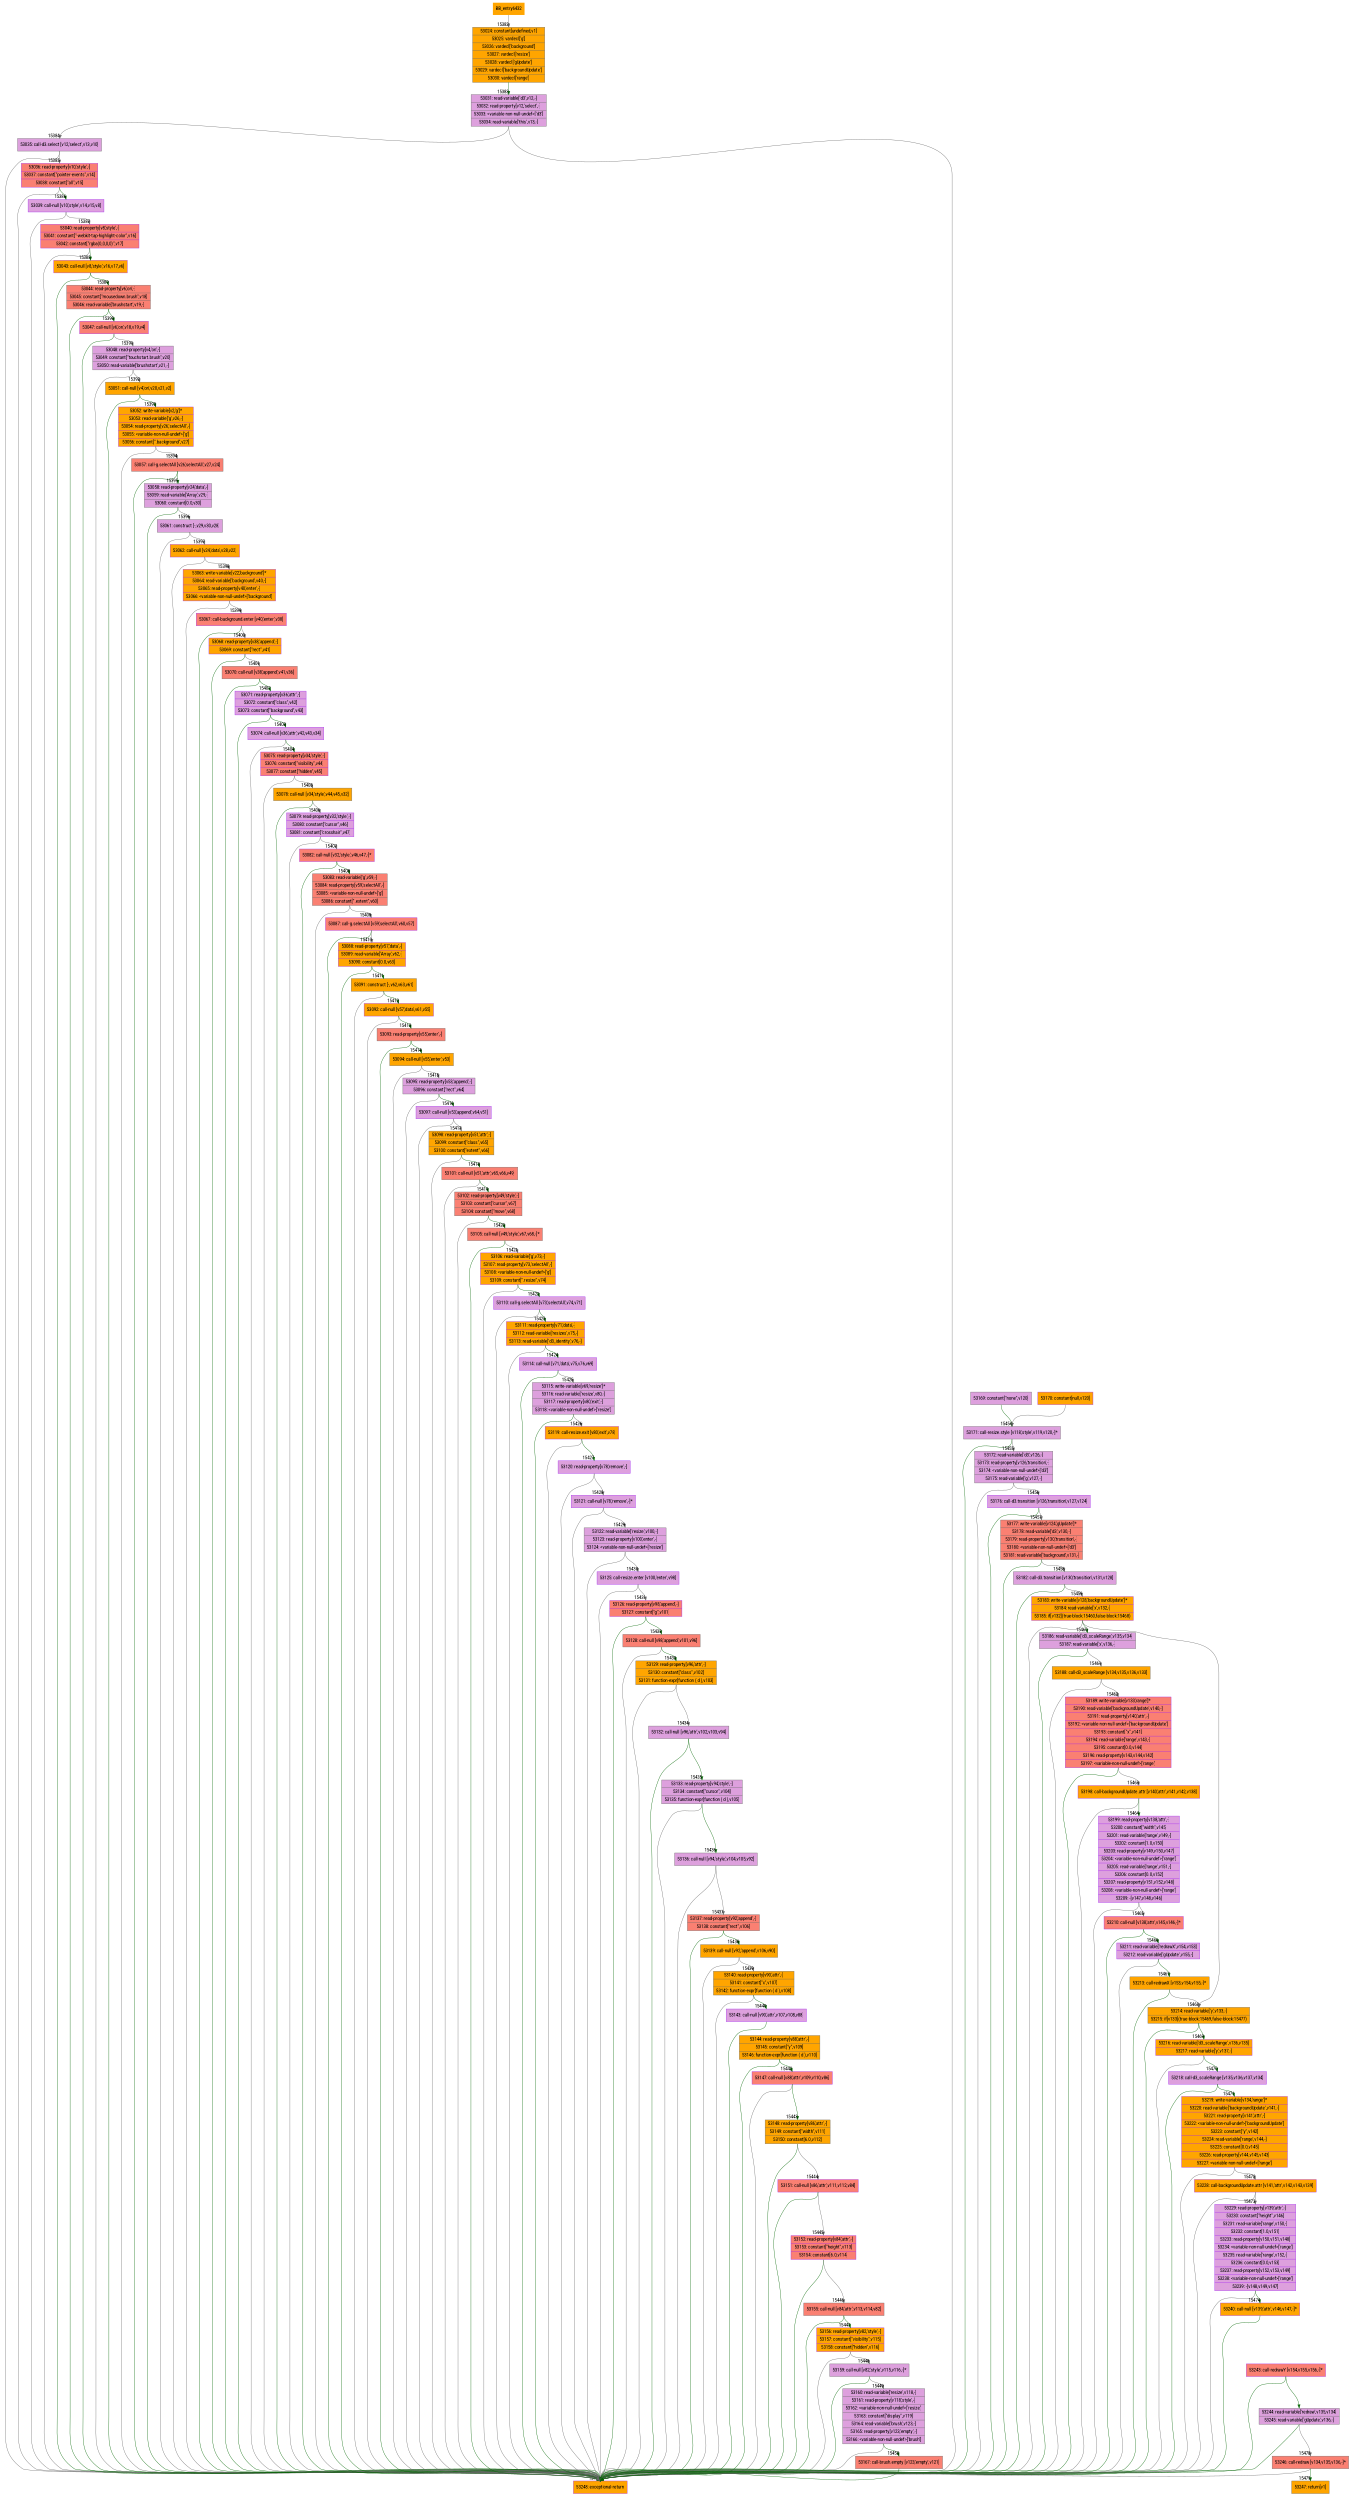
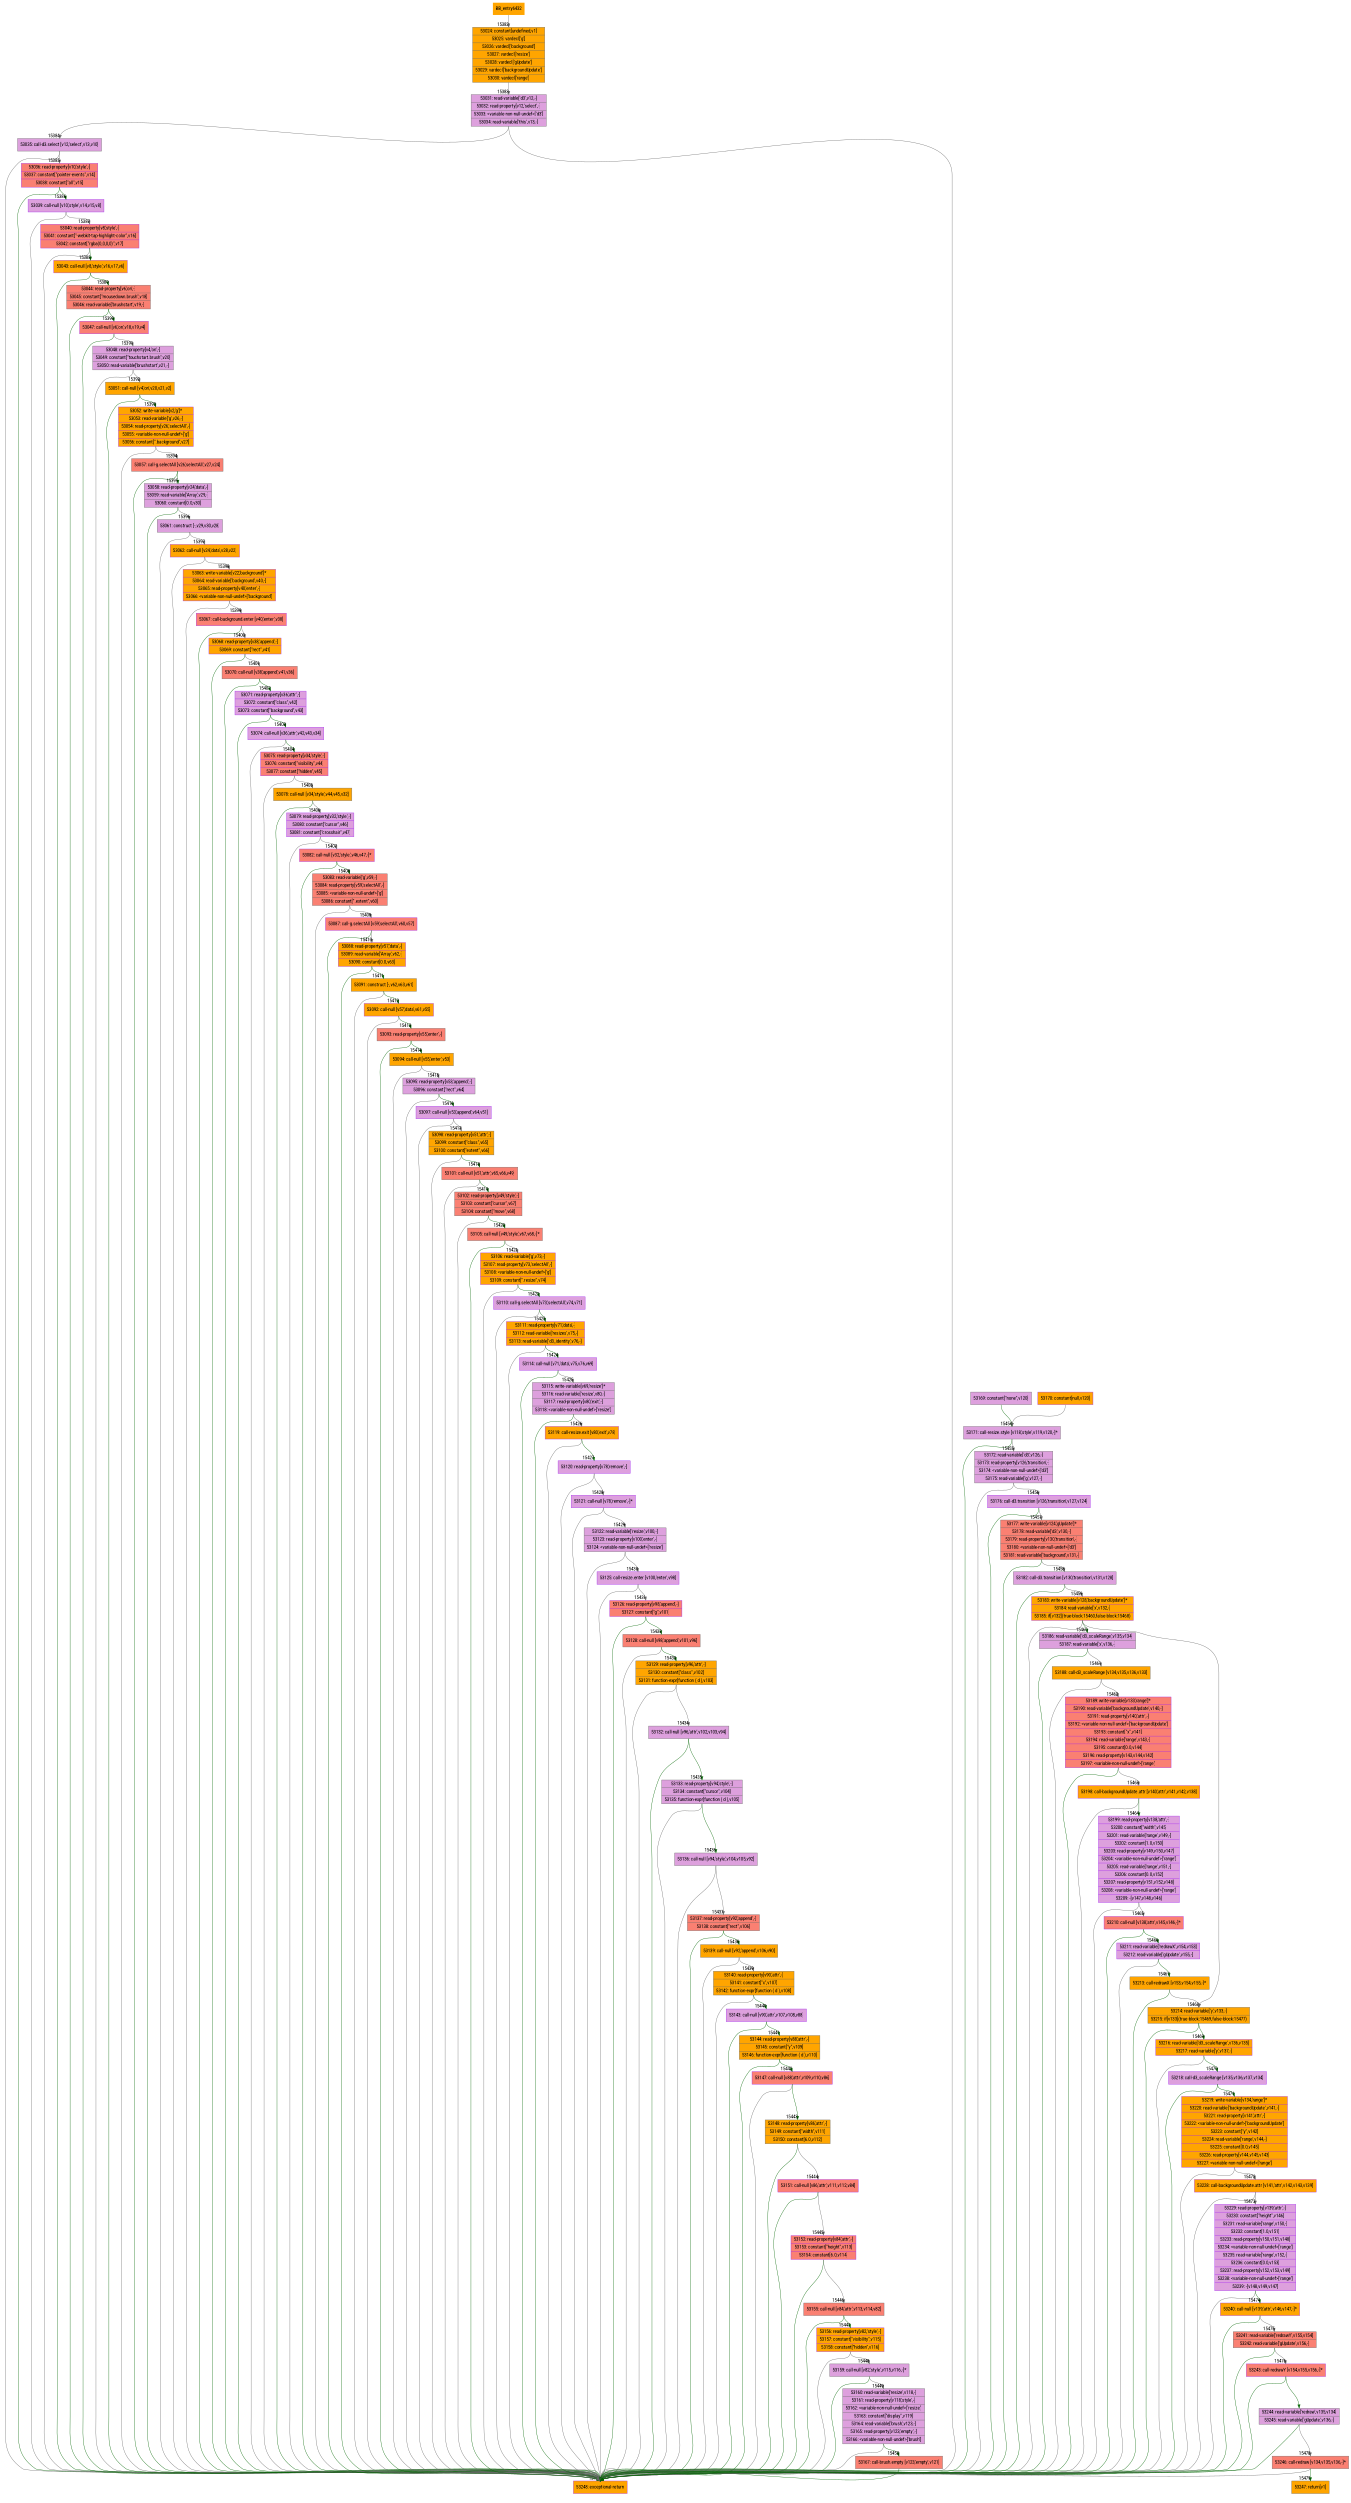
edge "53024: constant[undefined,v1]" -> "53031: read-variable['d3',v12,-]": color darkgreen -> gray40
edge "53036: read-property[v10,'style',-]" -> "53248: exceptional-return": color gray40 -> darkgreen
edge "53143: call-null [v90,'attr',v107,v108,v88]" -> "53144: read-property[v88,'attr',-]": added
node "53241: read-variable['redrawY',v155,v154]": added
